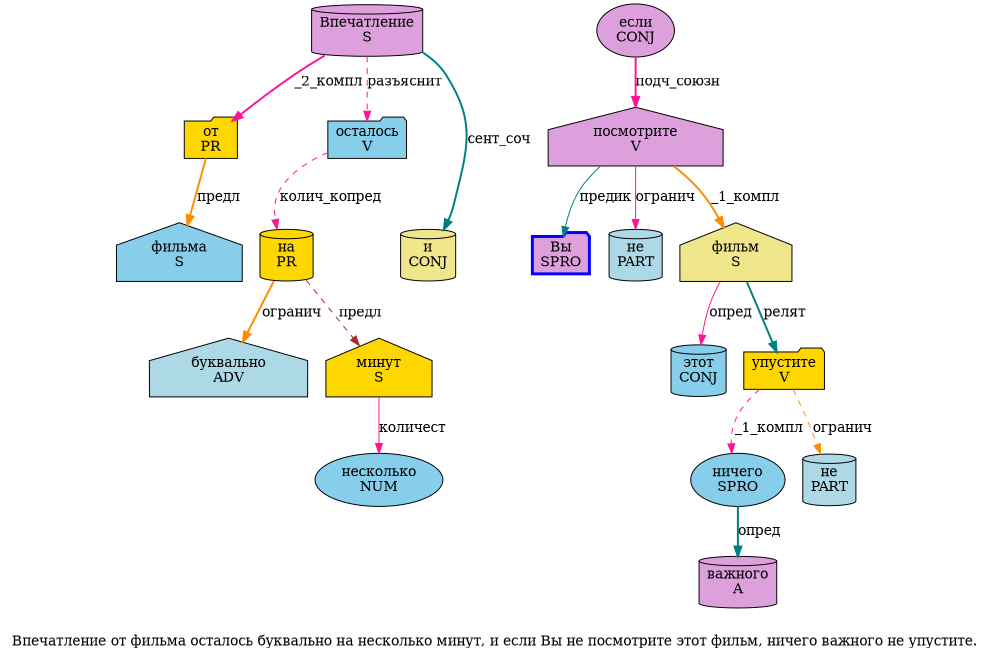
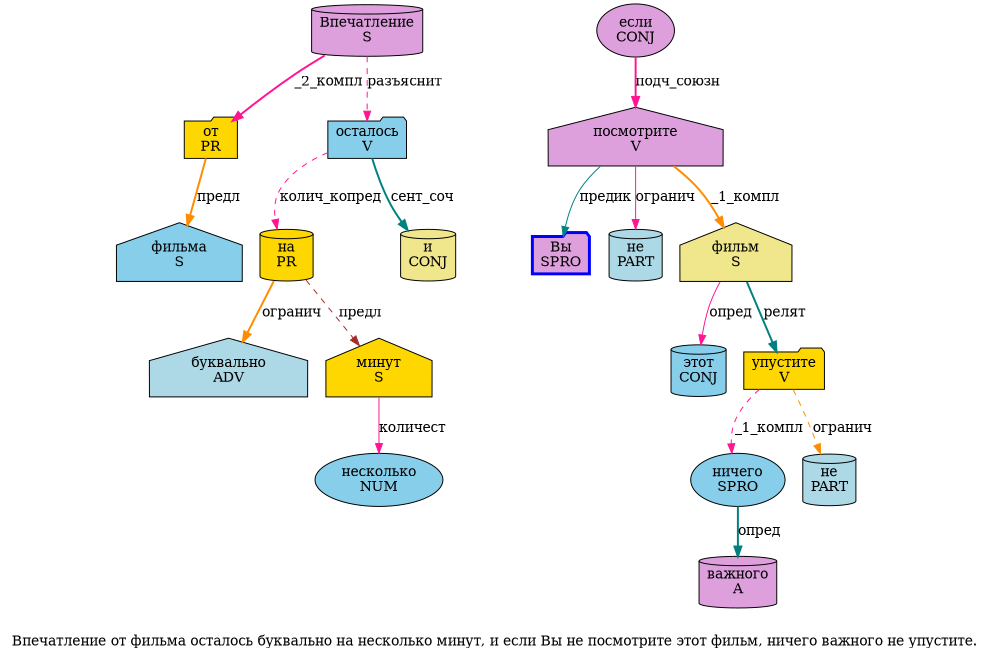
edge "Впечатление S" -> "и CONJ": now "осталось V" -> "и CONJ"
